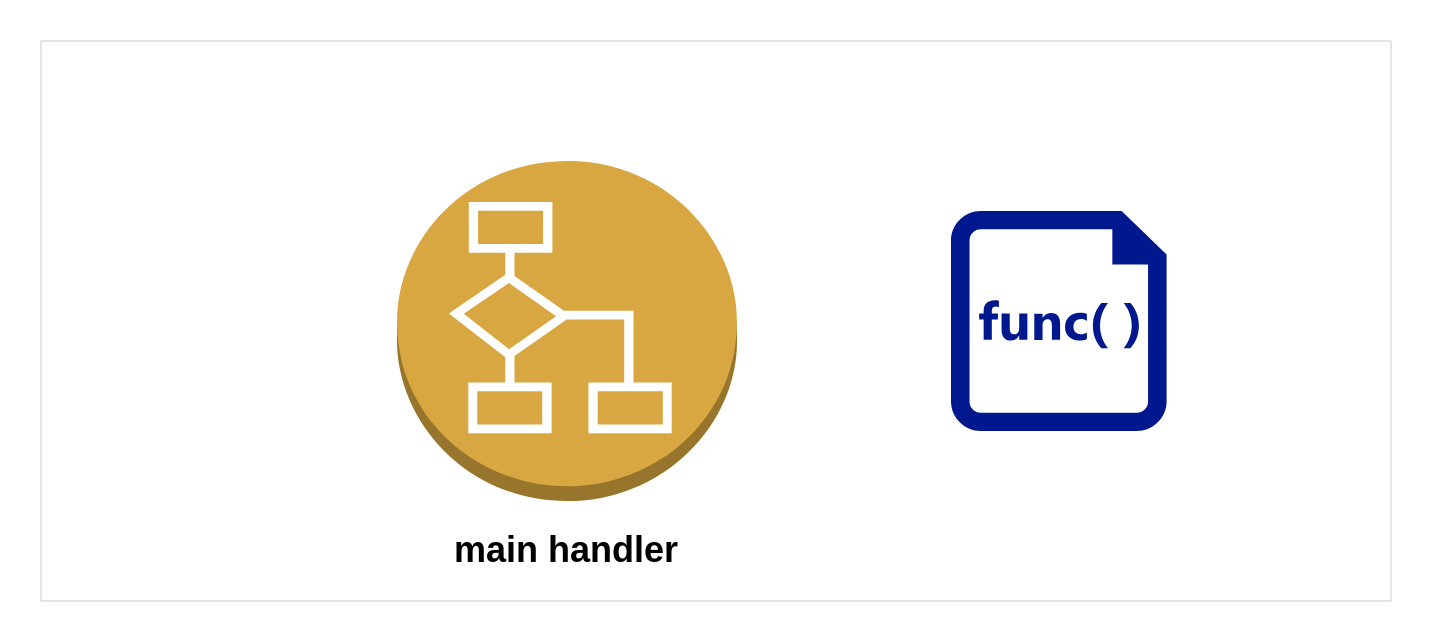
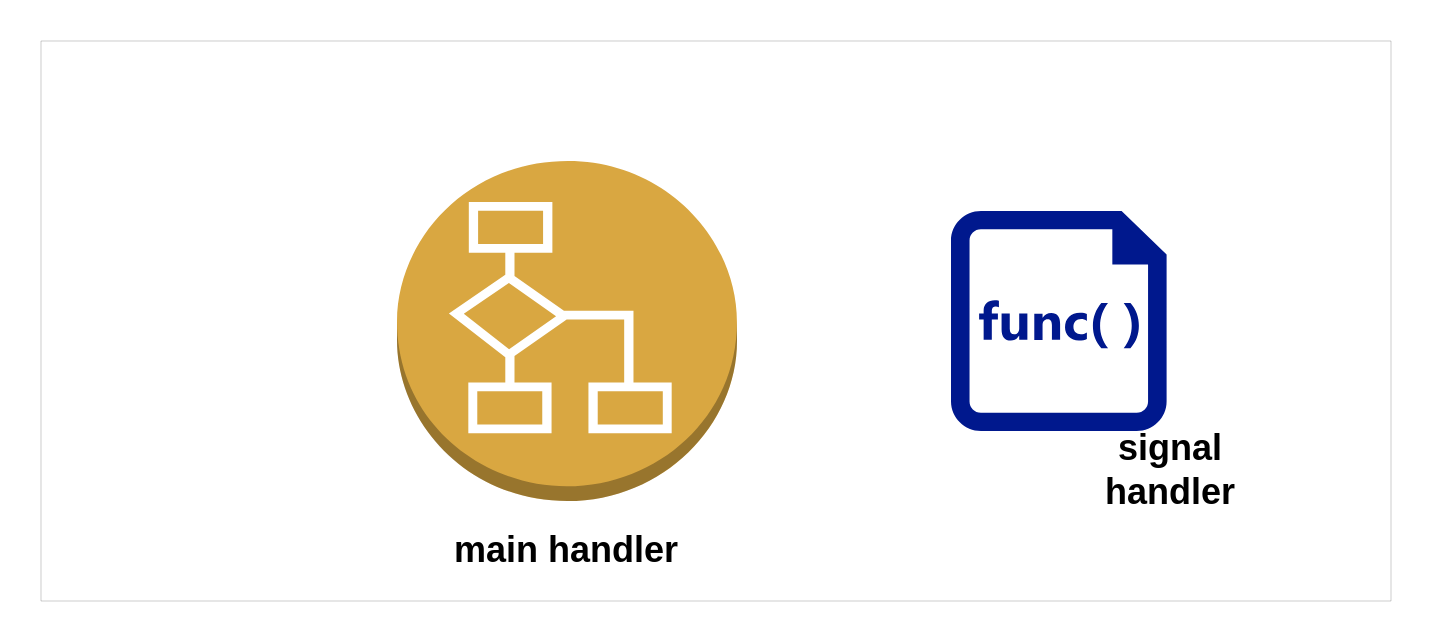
node "signal handler": added
